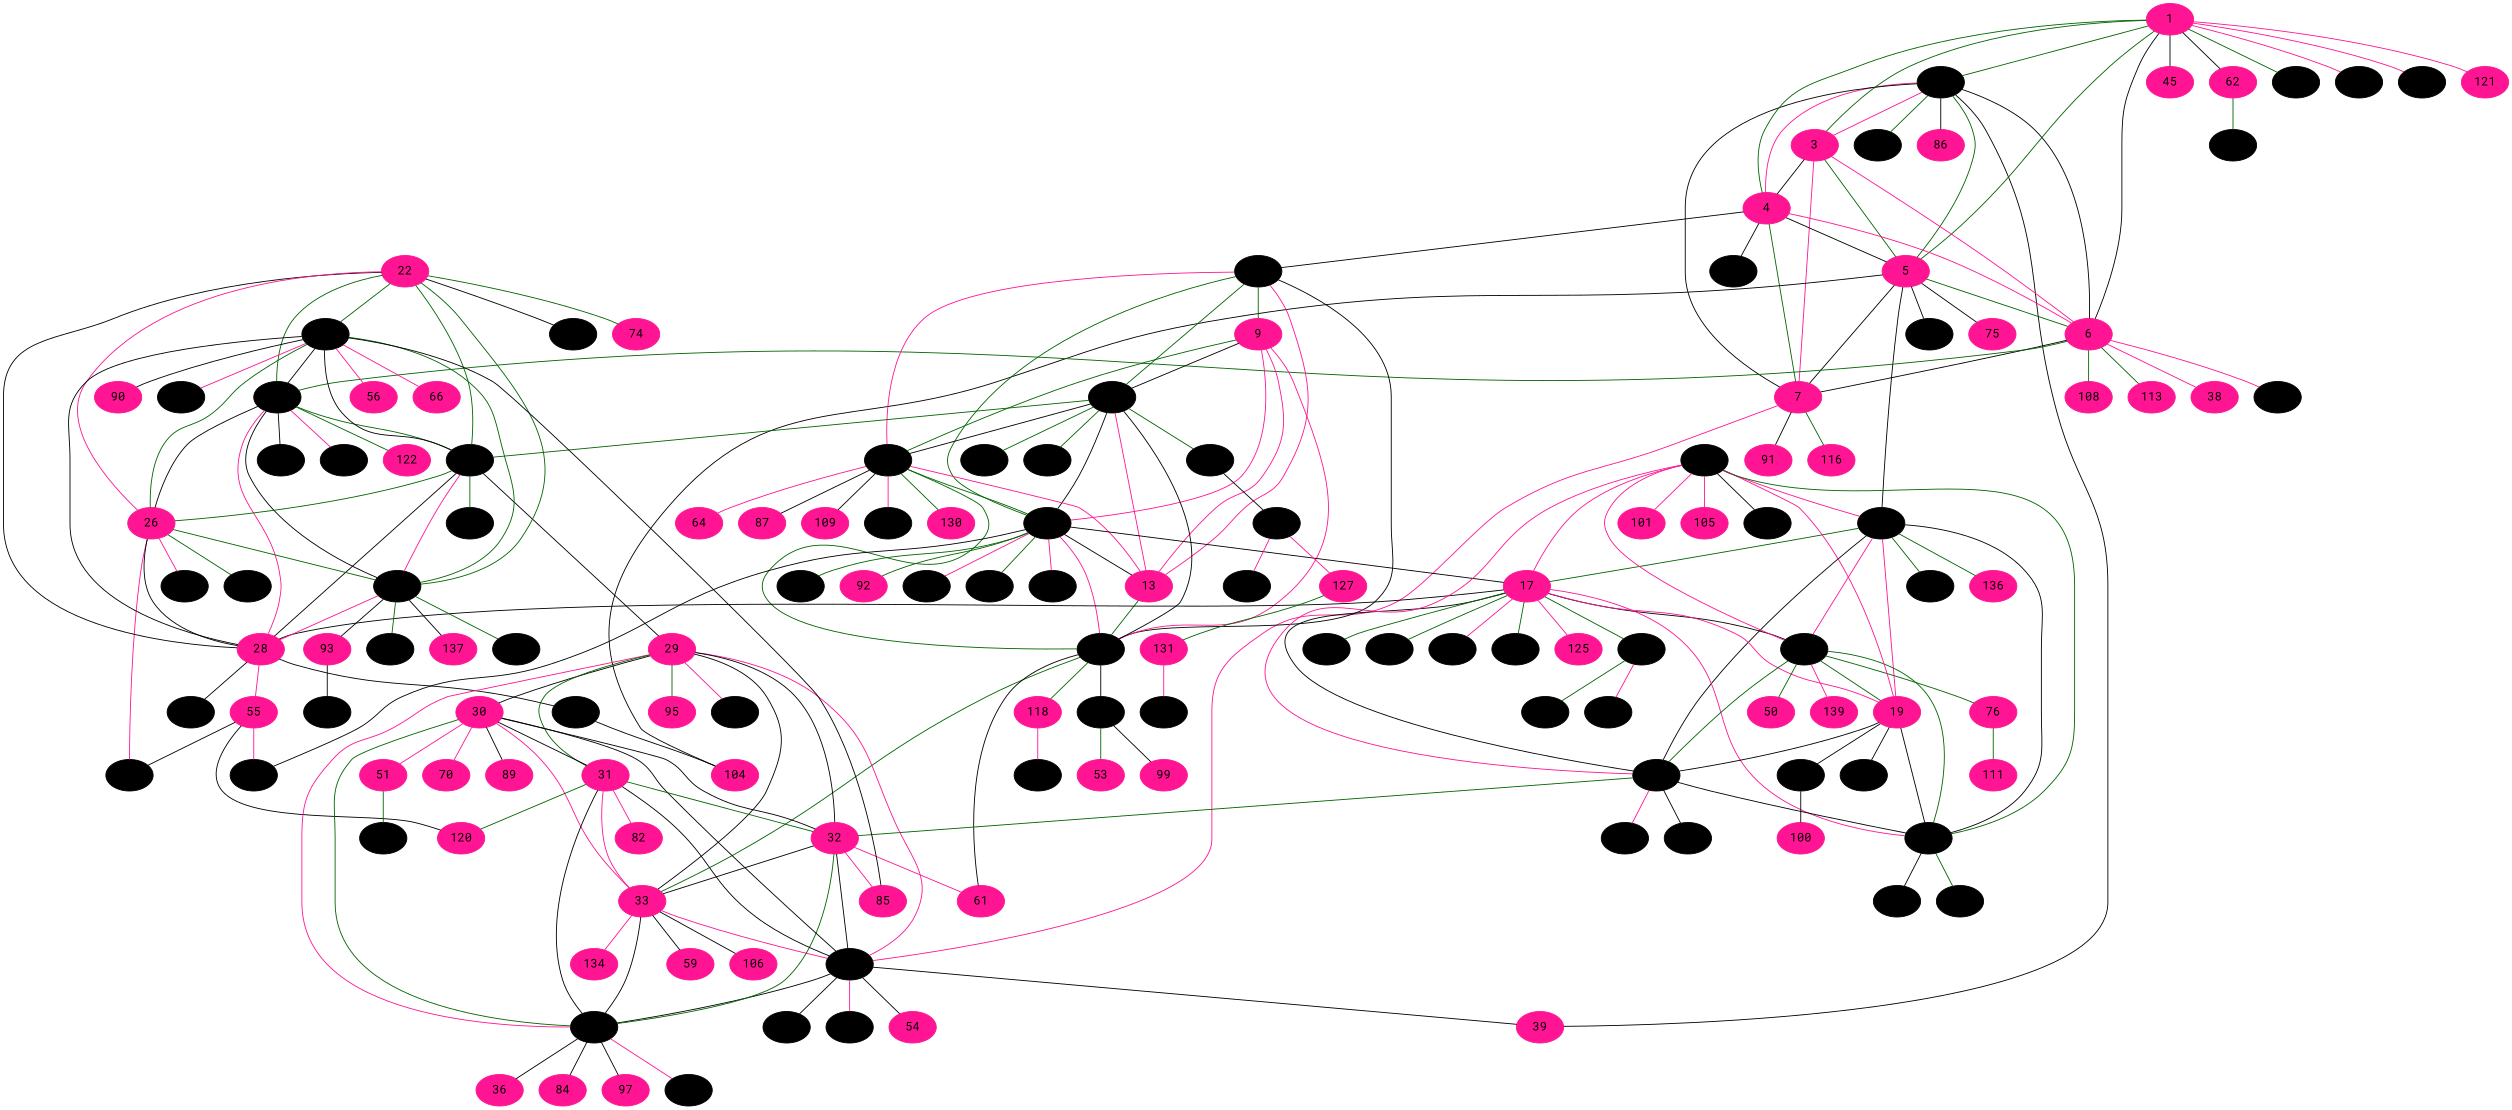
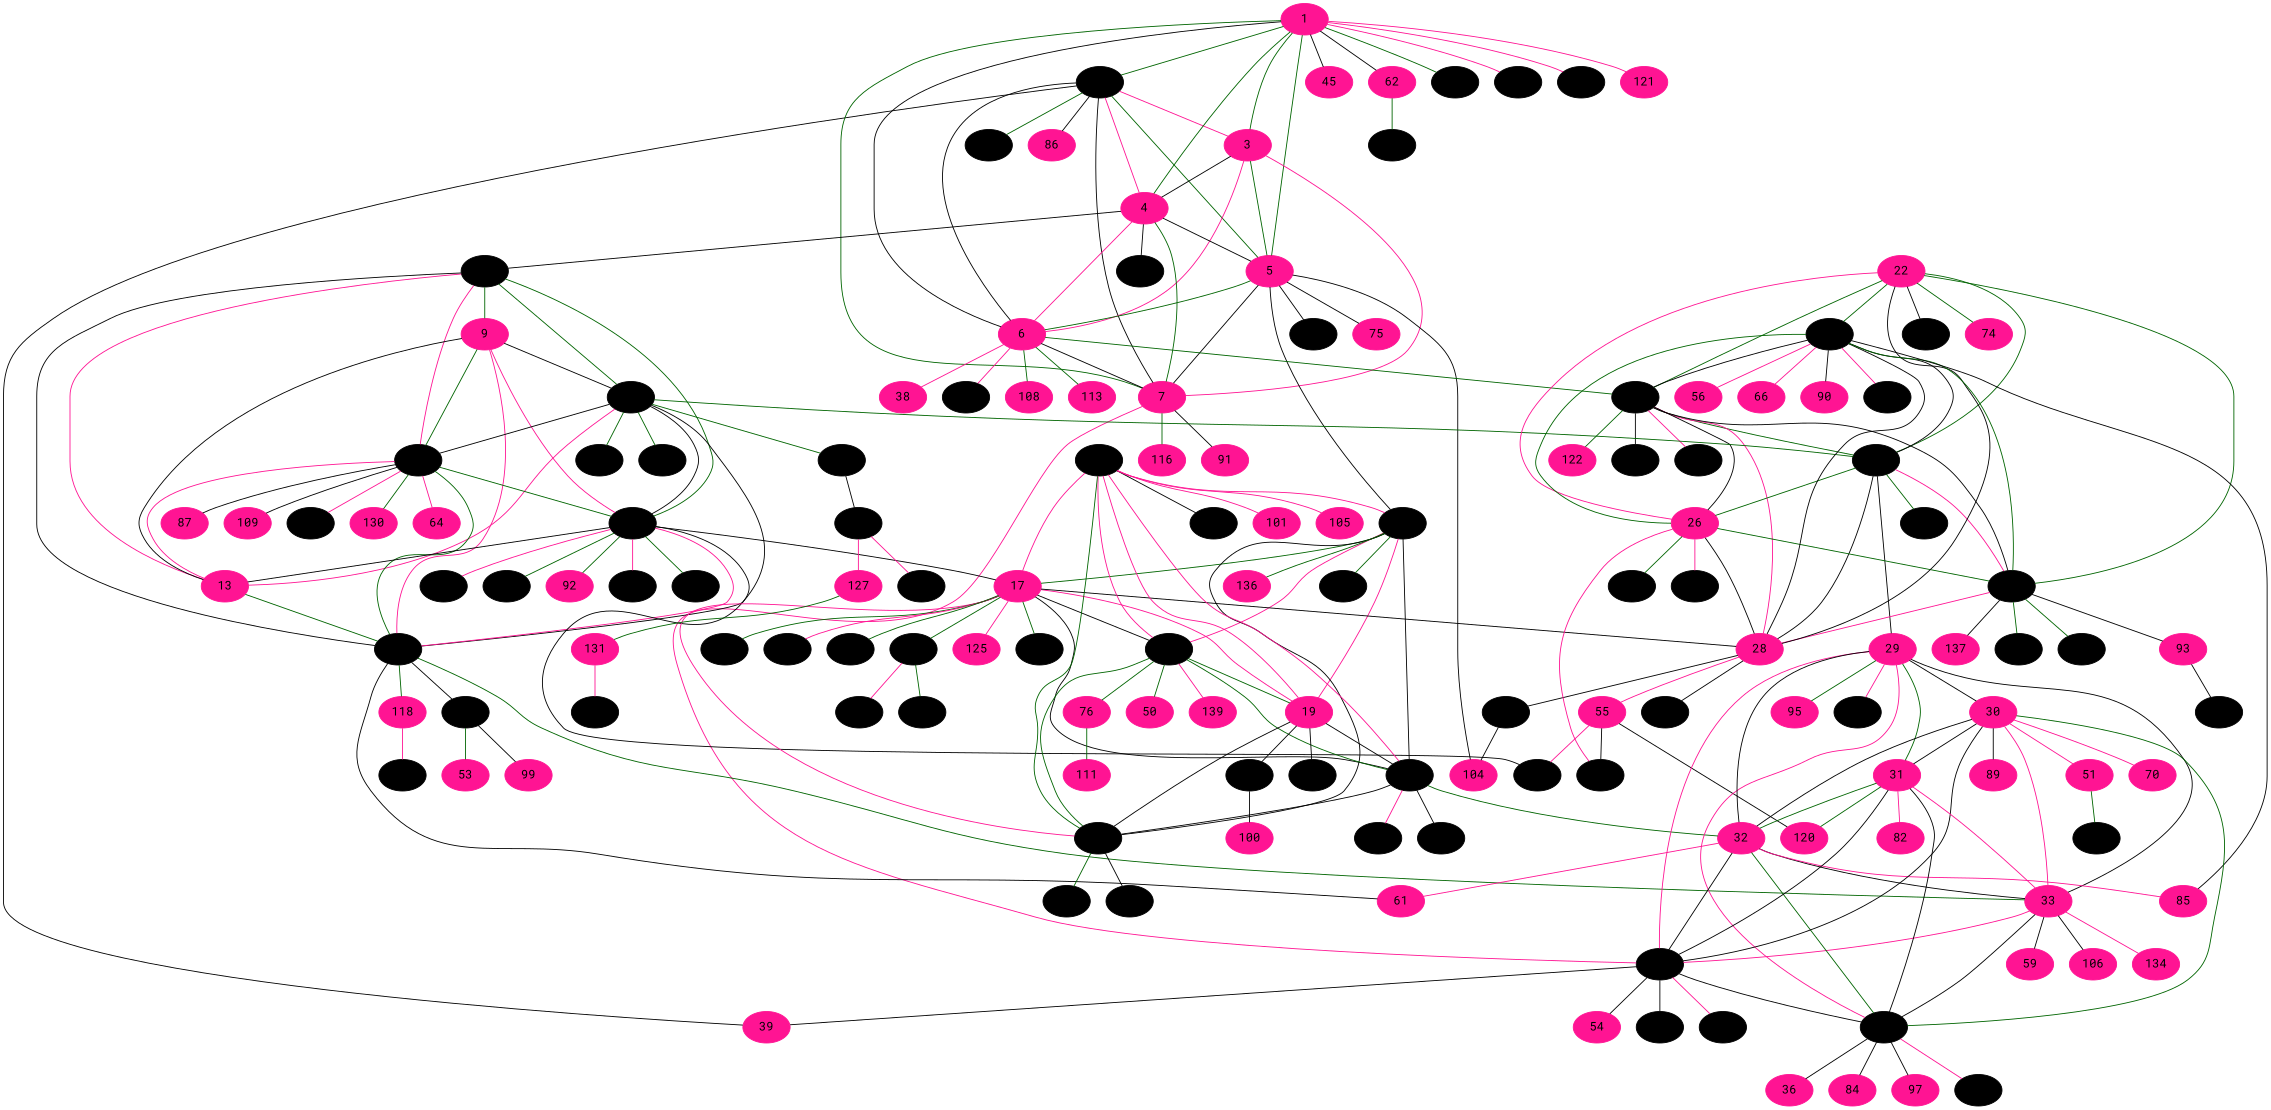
edge "1" -- "7": added
edge "9" -- "13": color deeppink -> black
